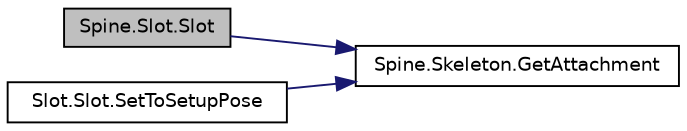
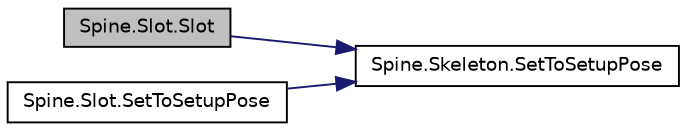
node "Spine.Skeleton.GetAttachment": label "Spine.Skeleton.GetAttachment" -> "Spine.Skeleton.SetToSetupPose"
node "Slot.Slot.SetToSetupPose": label "Slot.Slot.SetToSetupPose" -> "Spine.Slot.SetToSetupPose"
